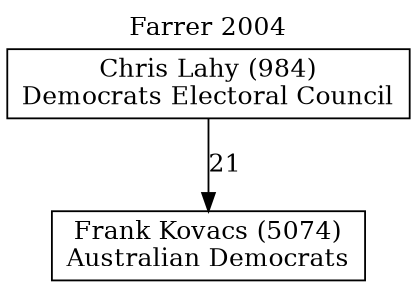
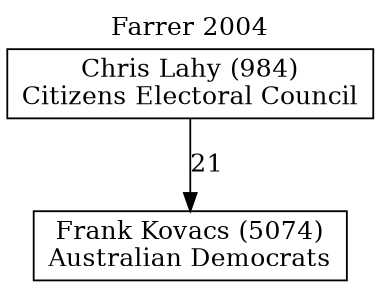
node "Chris Lahy (984) Democrats Electoral Council": label "Chris Lahy (984) Democrats Electoral Council" -> "Chris Lahy (984) Citizens Electoral Council"
